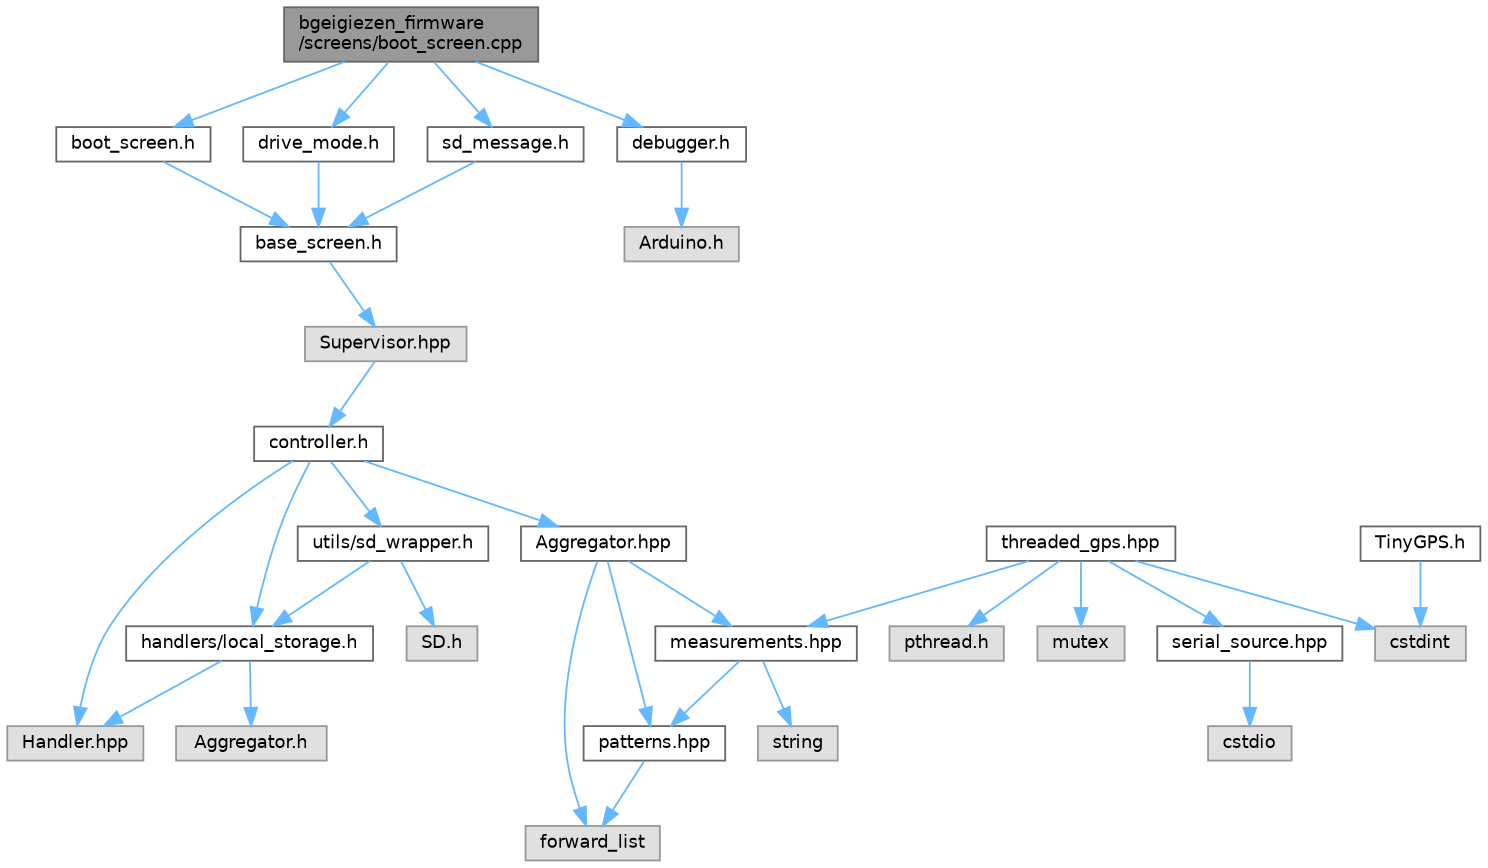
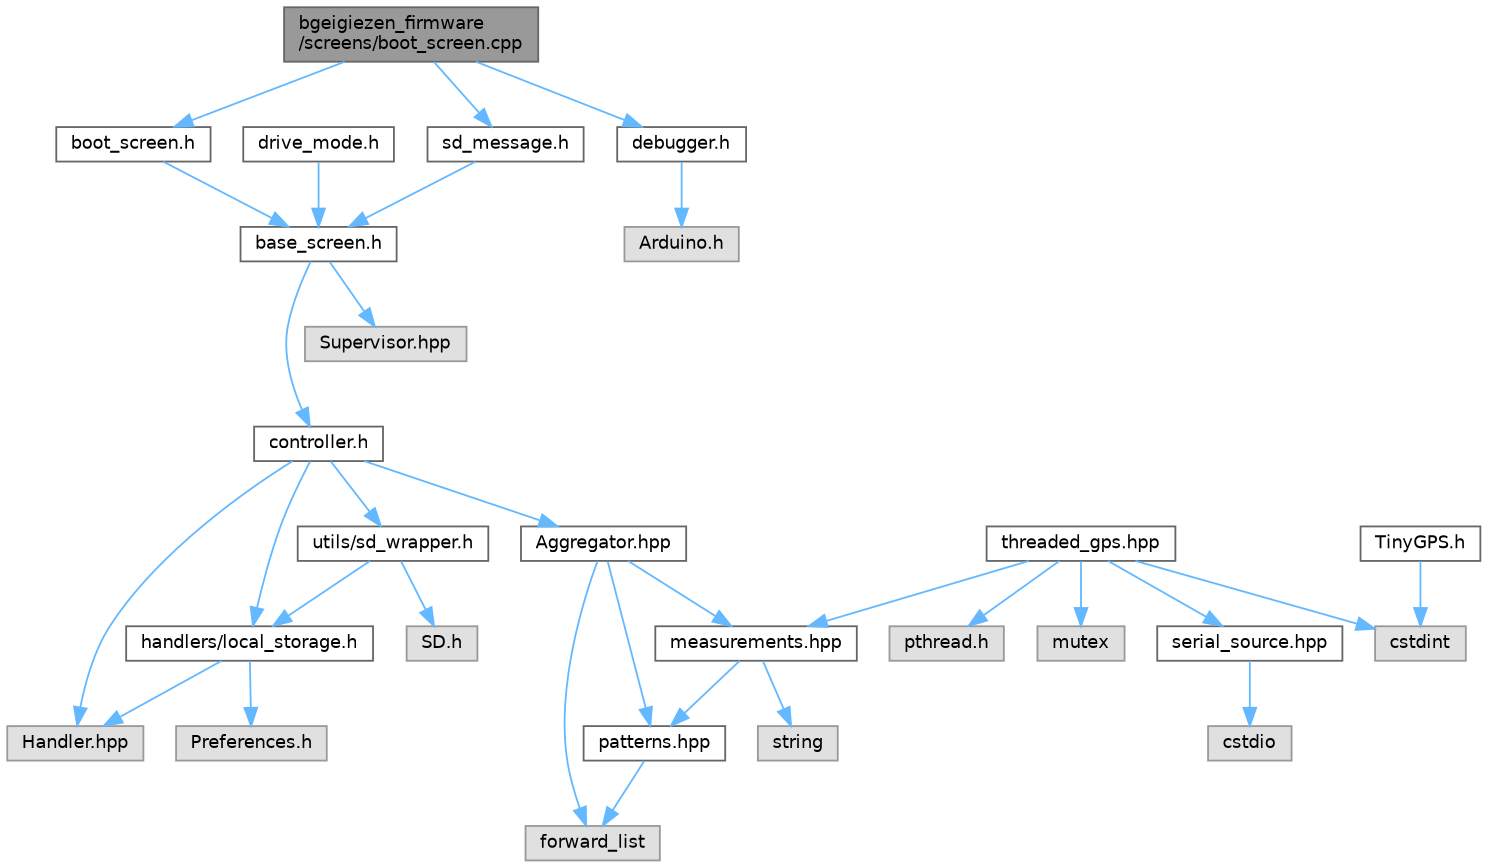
edge "bgeigiezen_firmware /screens/boot_screen.cpp" -> "drive_mode.h": removed
edge "Supervisor.hpp" -> "controller.h": now "base_screen.h" -> "controller.h"
node "Aggregator.h": label "Aggregator.h" -> "Preferences.h"
